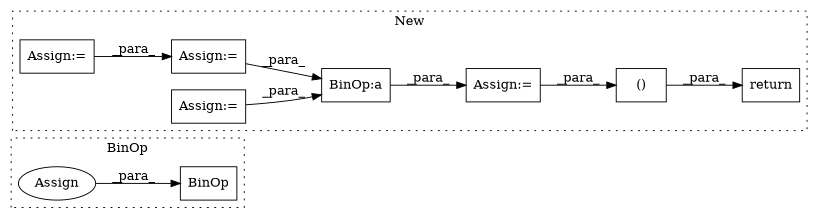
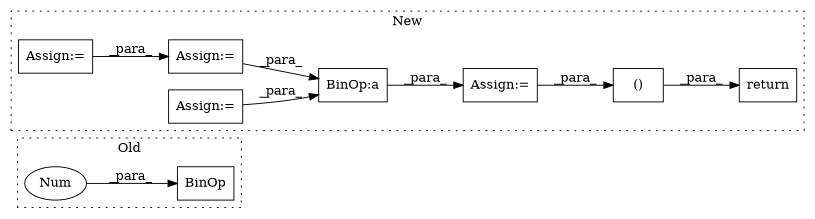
cluster "BinOp": label "BinOp" -> "Old"
node "Assign": label "Assign" -> "Num"
